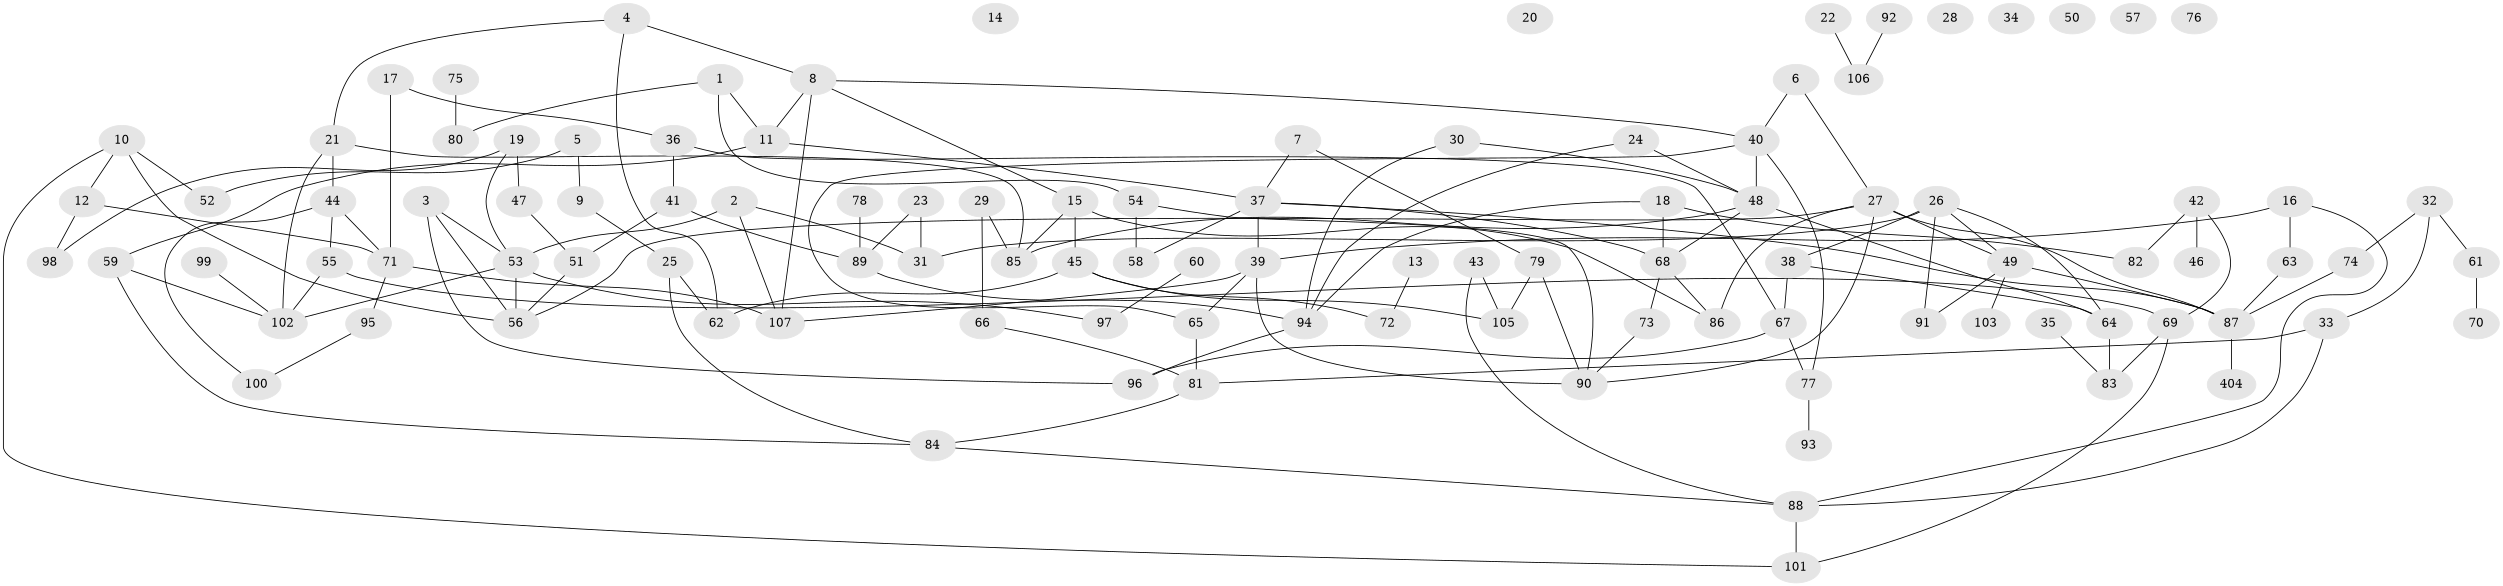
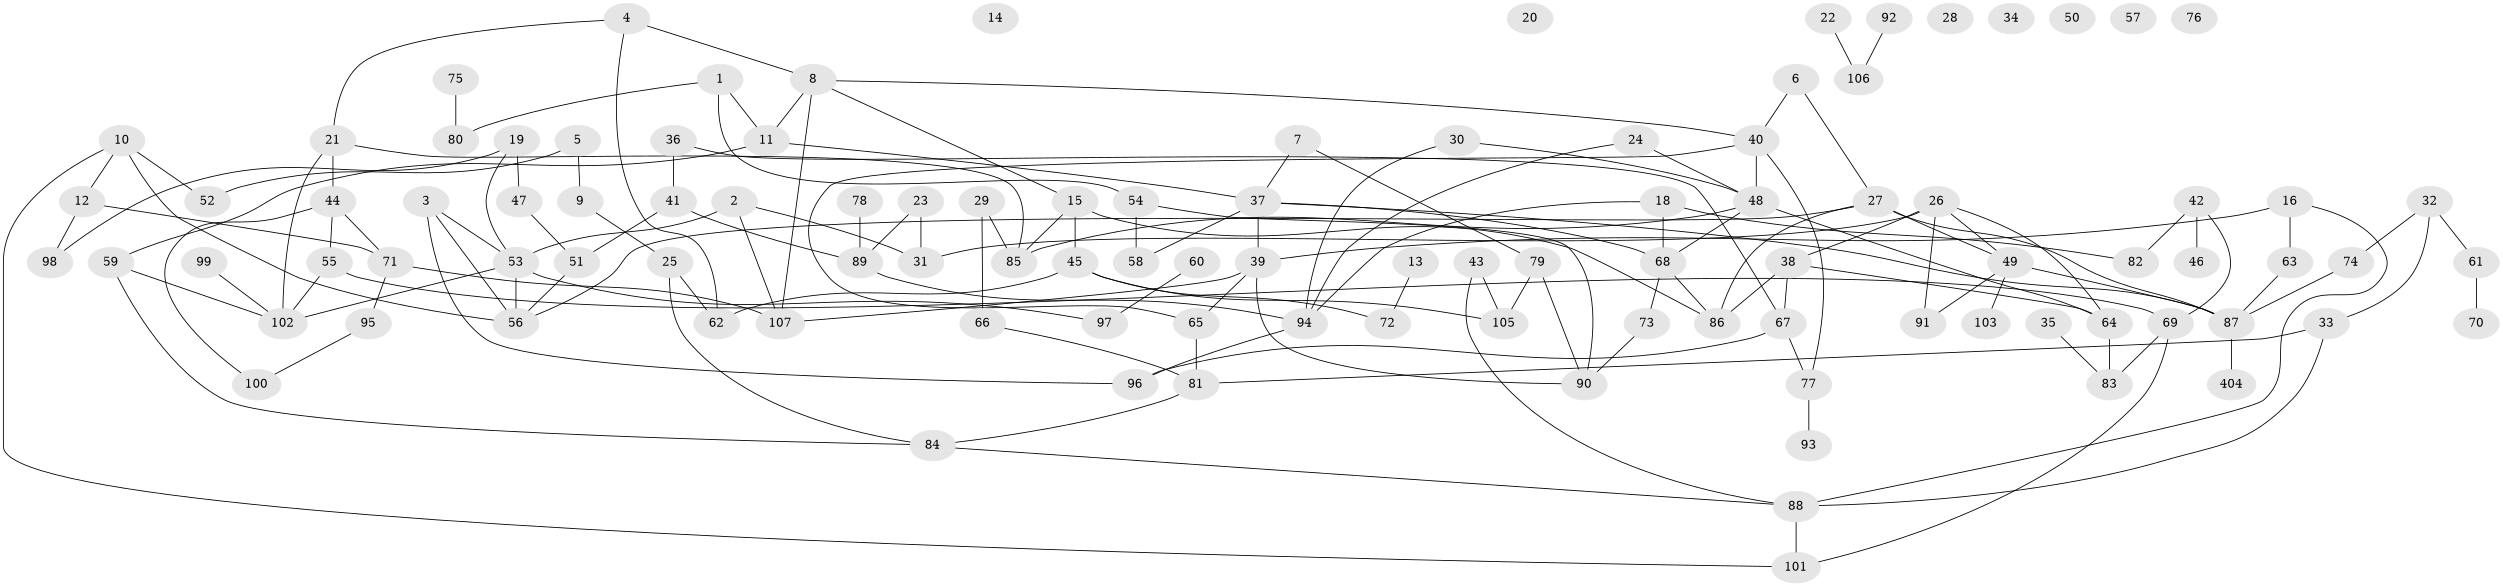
node "17": removed
edge "38" -- "86": added
edge "27" -- "90": removed
